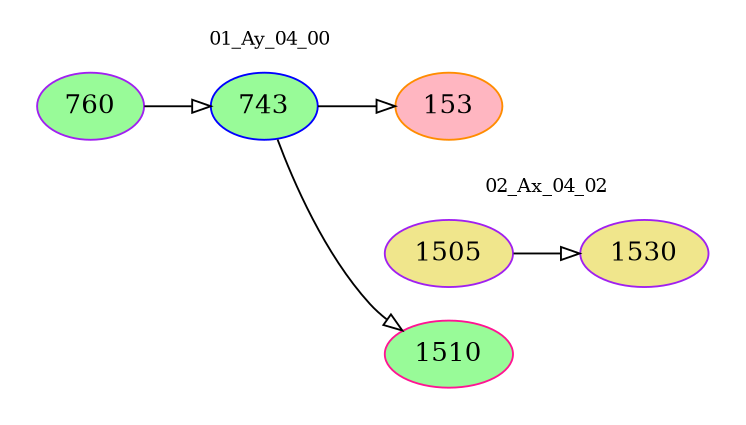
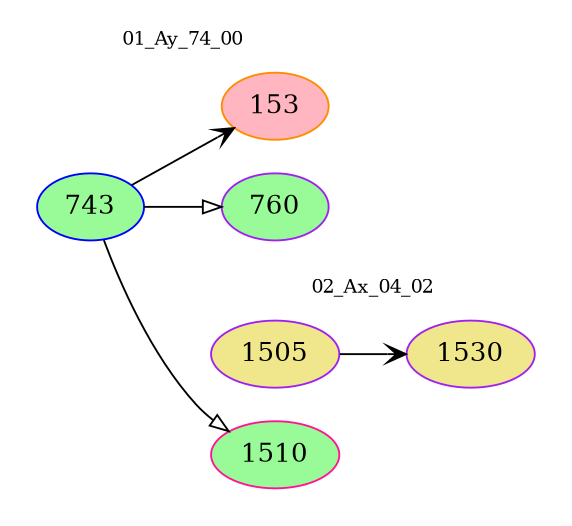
cluster "01_Ay_04_00": label "01_Ay_04_00" -> "01_Ay_74_00"
edge "760" -> "743": reversed
edge "743" -> "153": arrowhead onormal -> vee
edge "1505" -> "1530": arrowhead onormal -> vee
